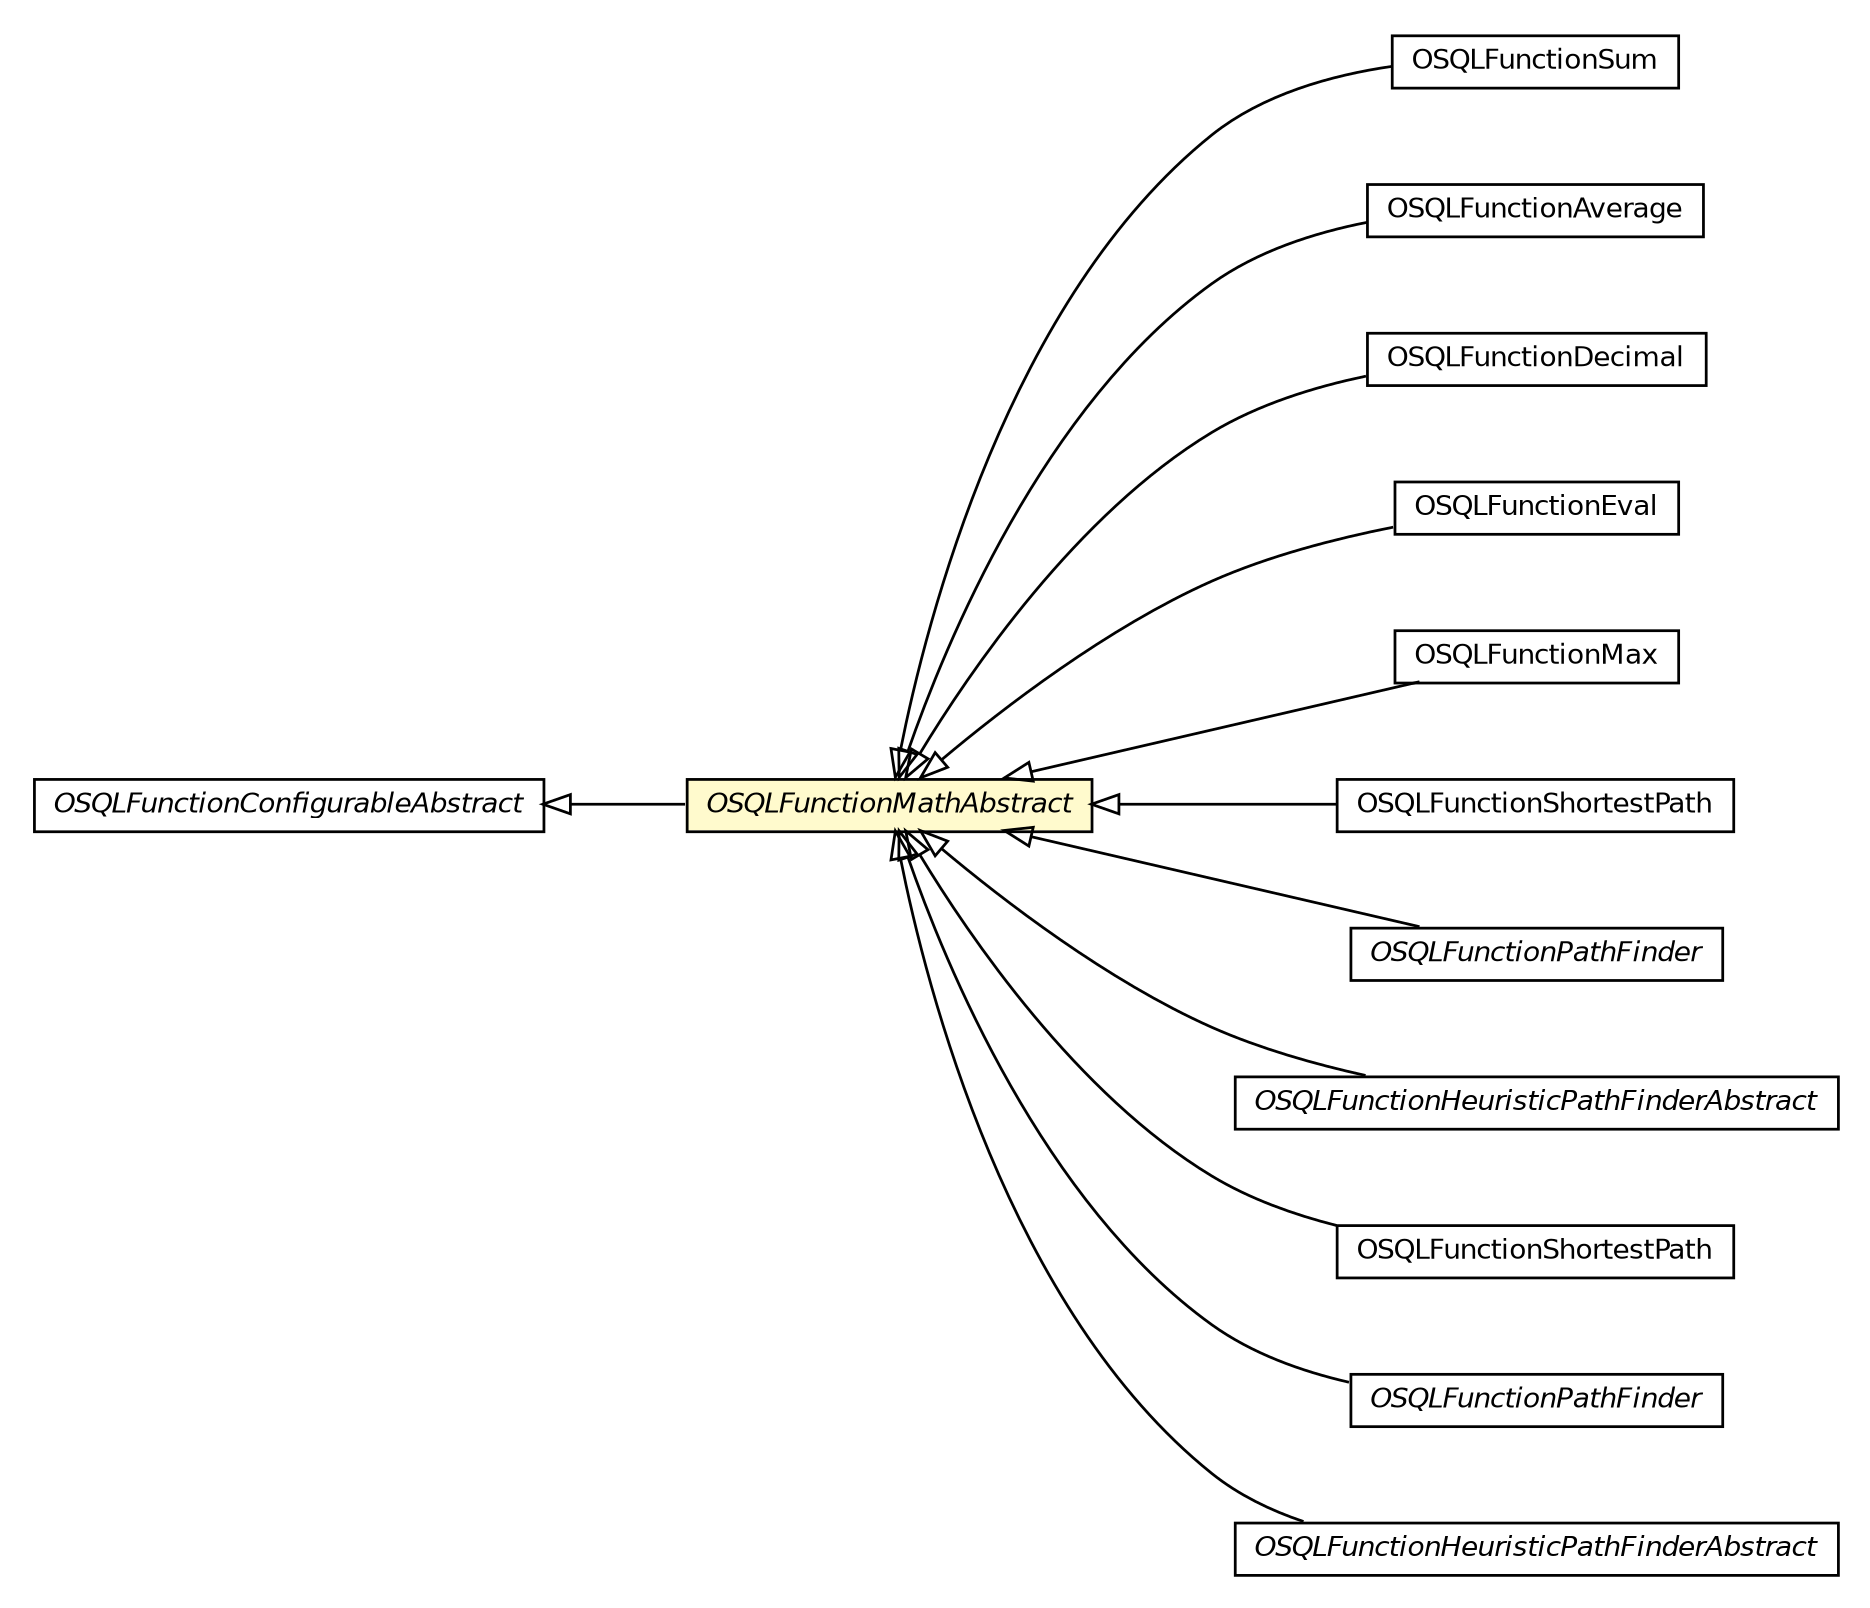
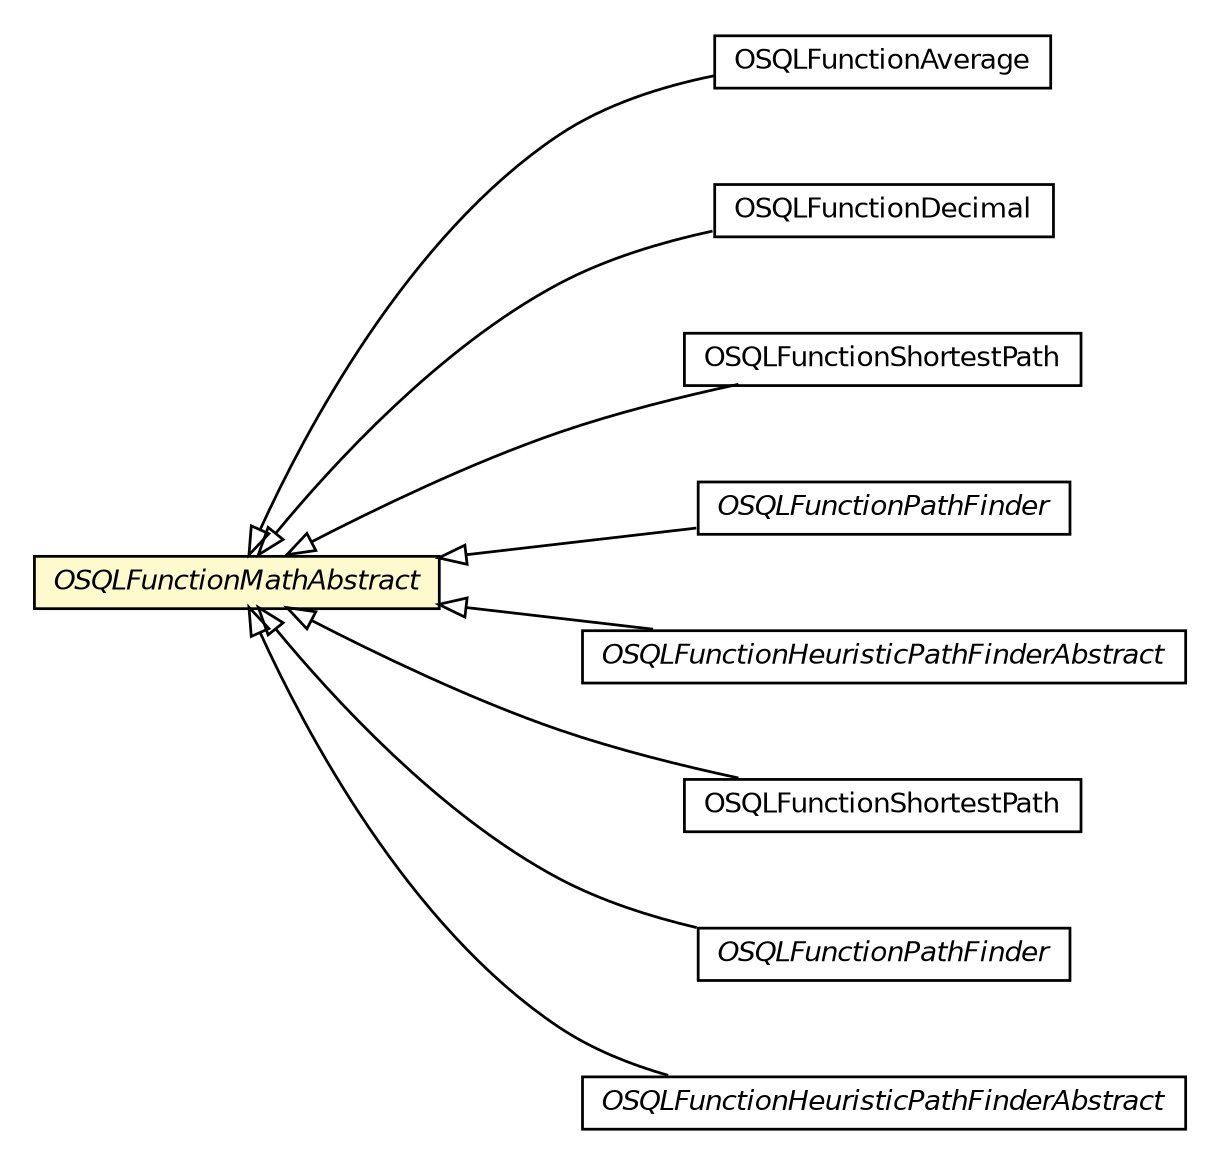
node "OSQLFunctionSum": removed
node "OSQLFunctionEval": removed
node "OSQLFunctionMax": removed
node "OSQLFunctionConfigurableAbstract": removed
